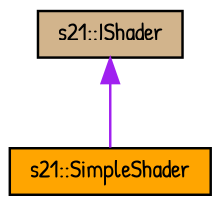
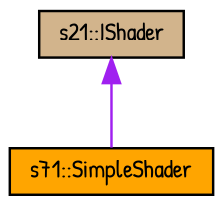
node "s21::SimpleShader": label "s21::SimpleShader" -> "s71::SimpleShader"
